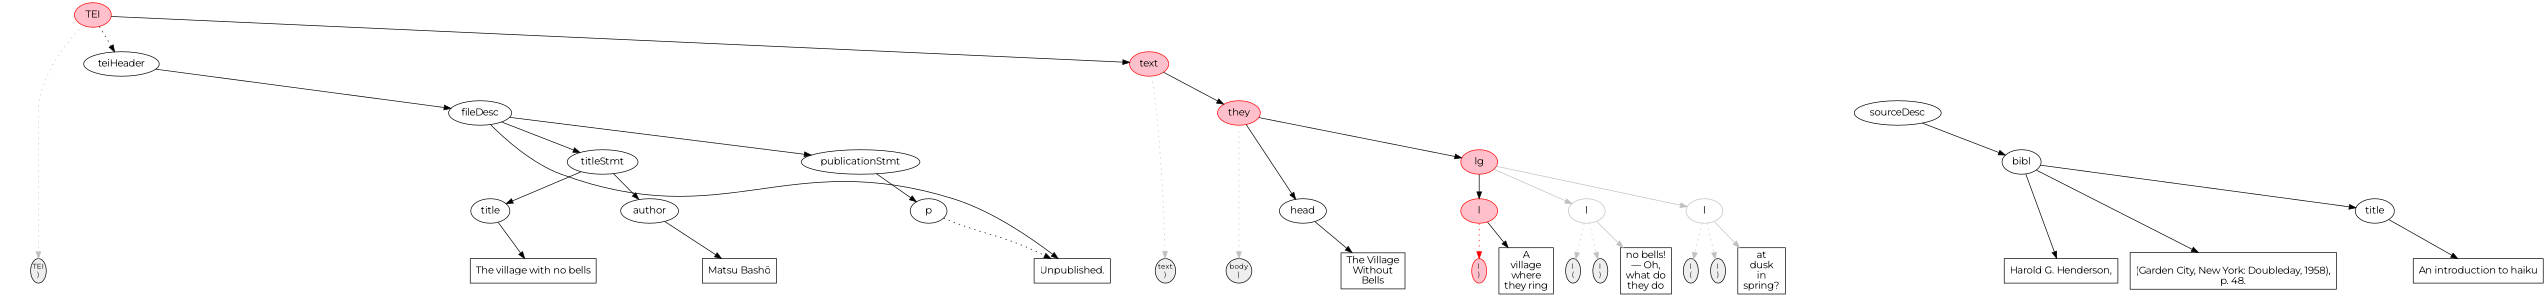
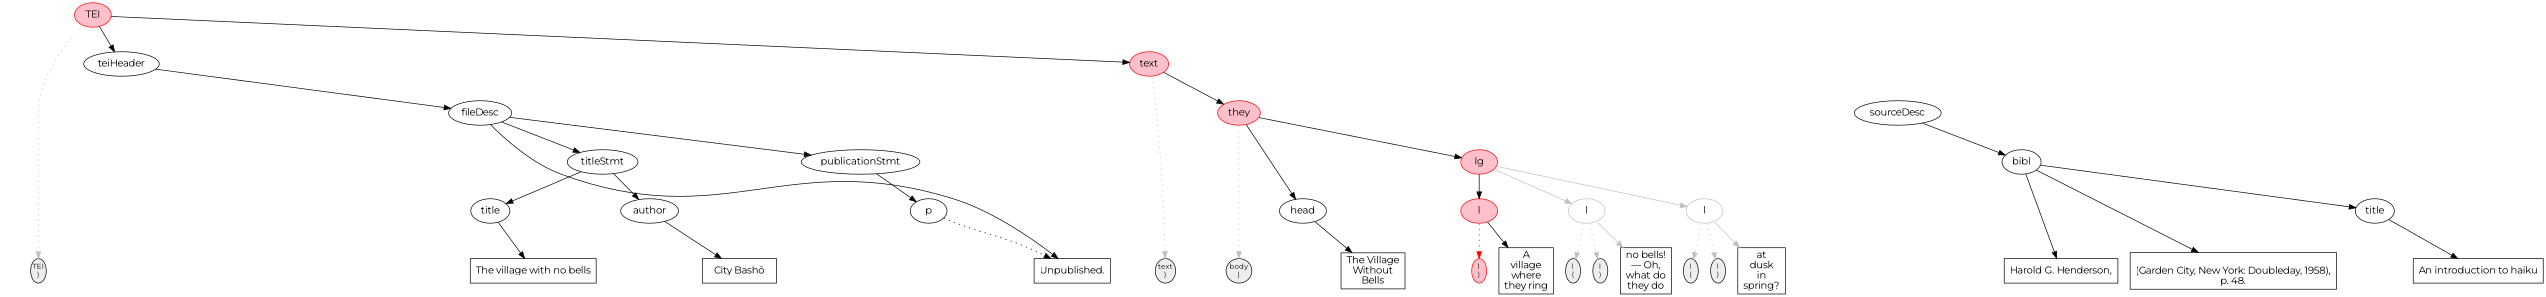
edge "TEI" -> "teiHeader": style dotted -> solid
node "Matsu Bashō": label "Matsu Bashō" -> "City Bashō"
